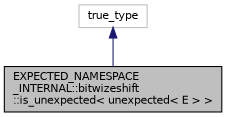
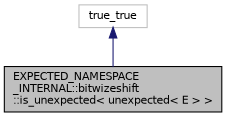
node "true_type": label "true_type" -> "true_true"
